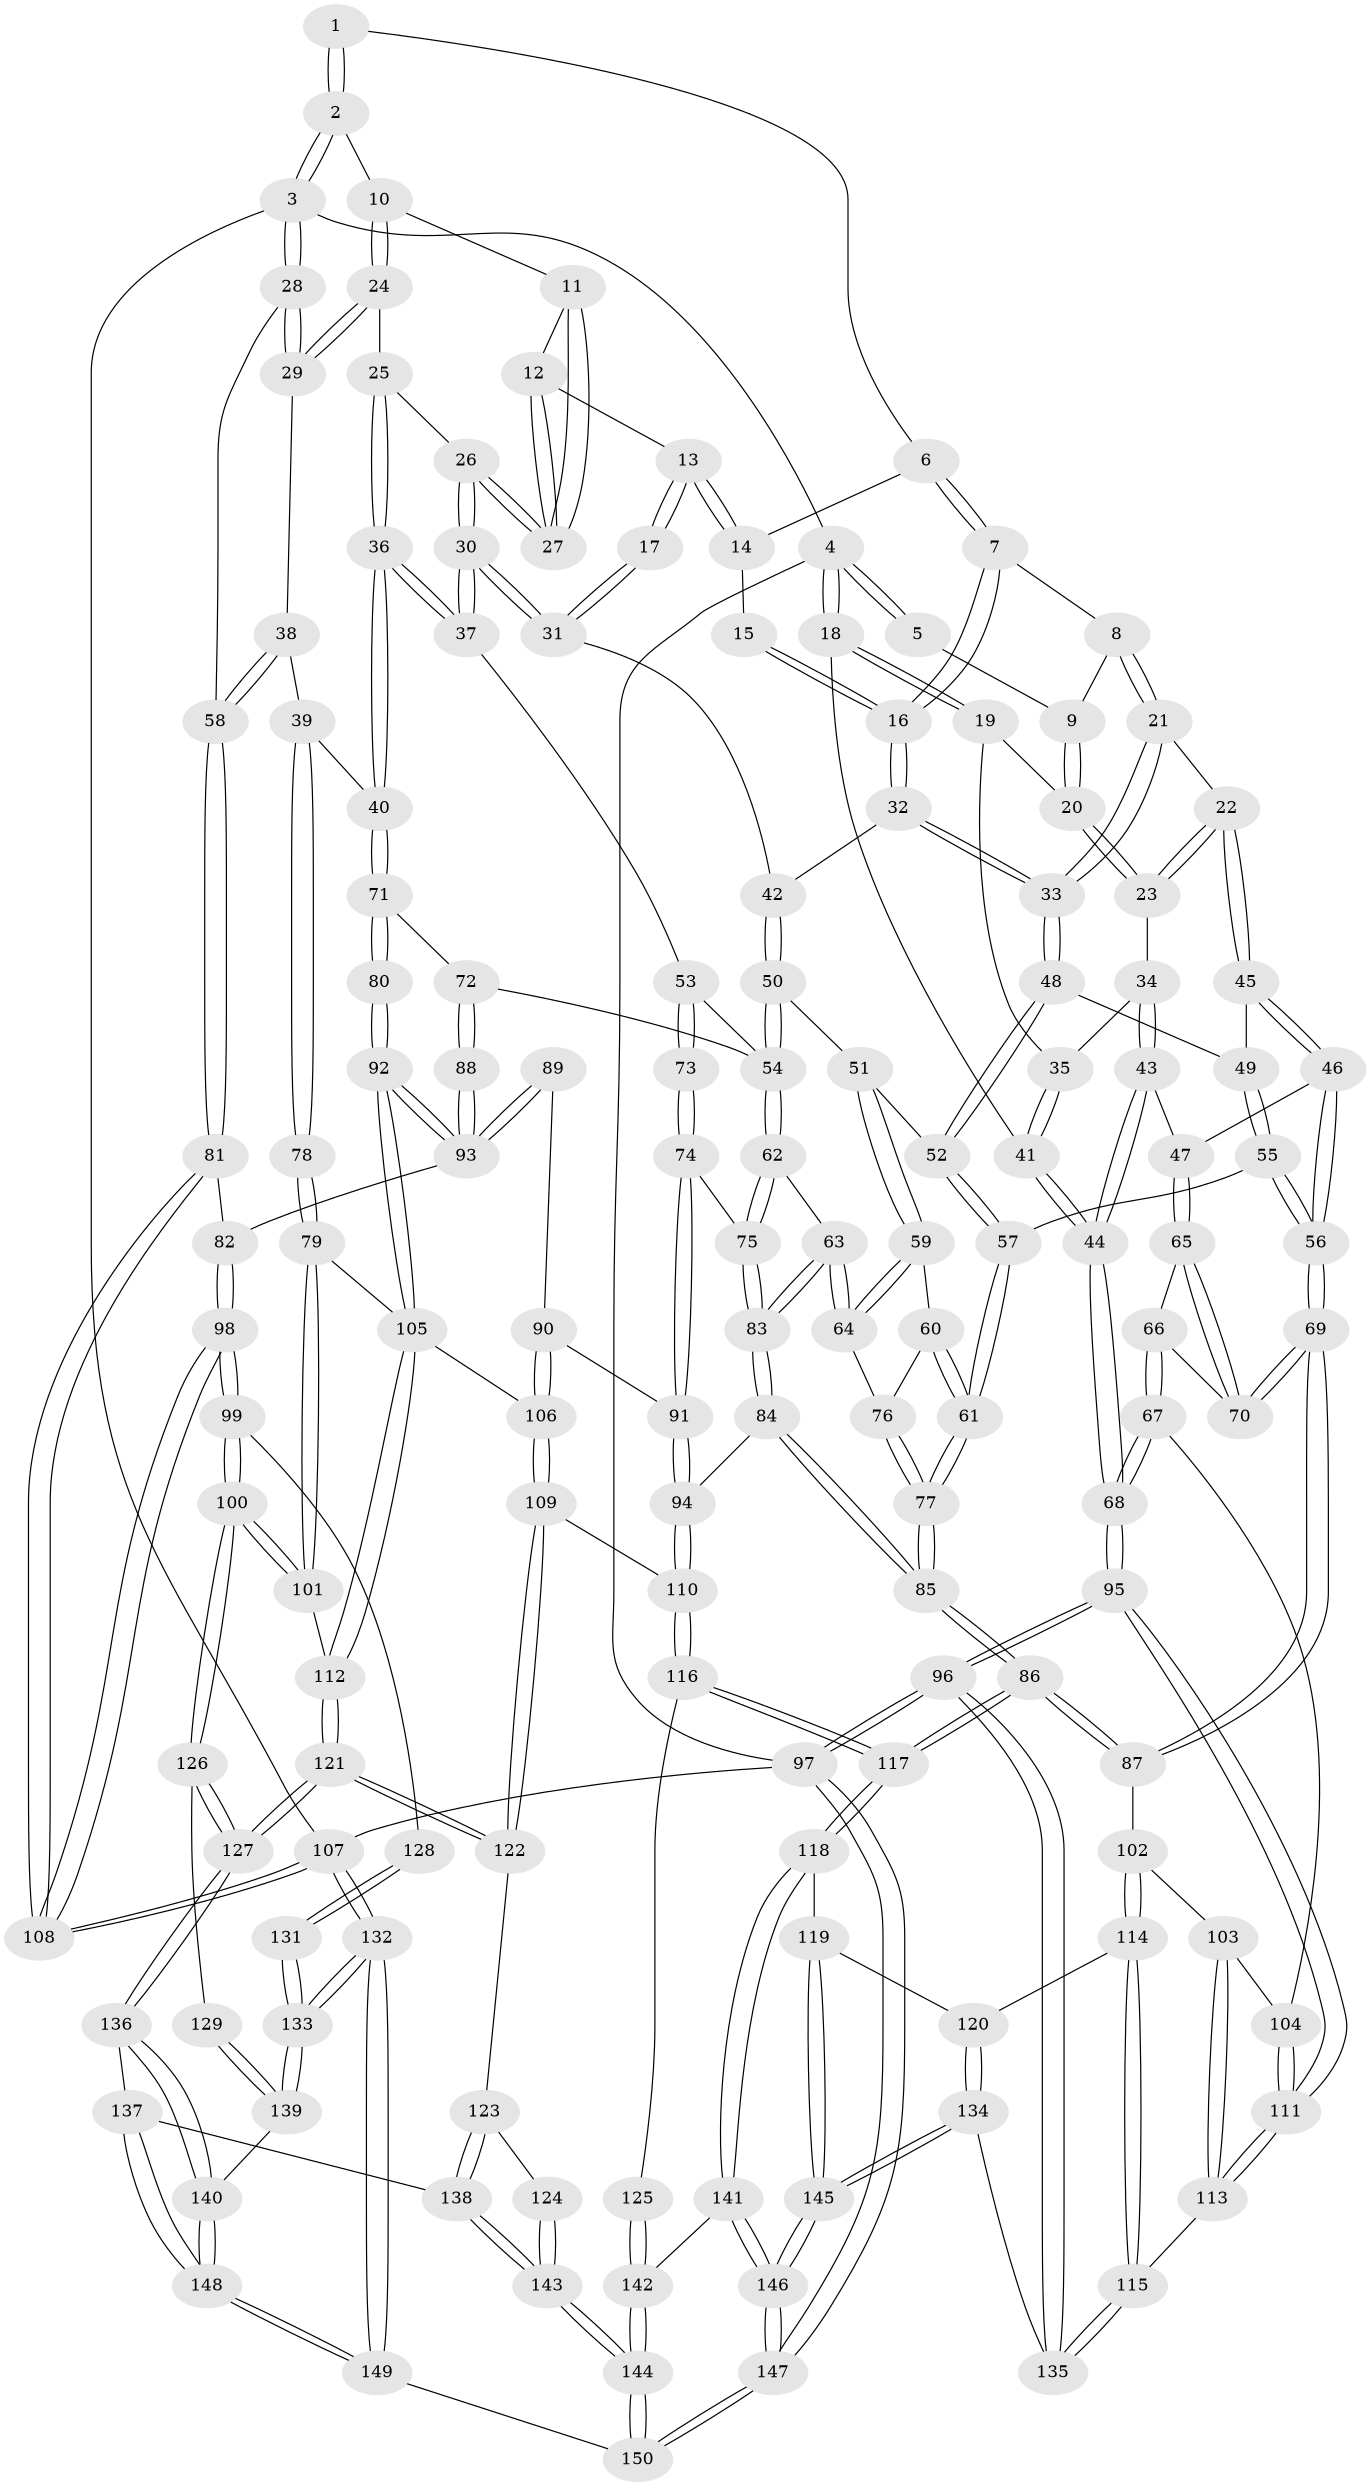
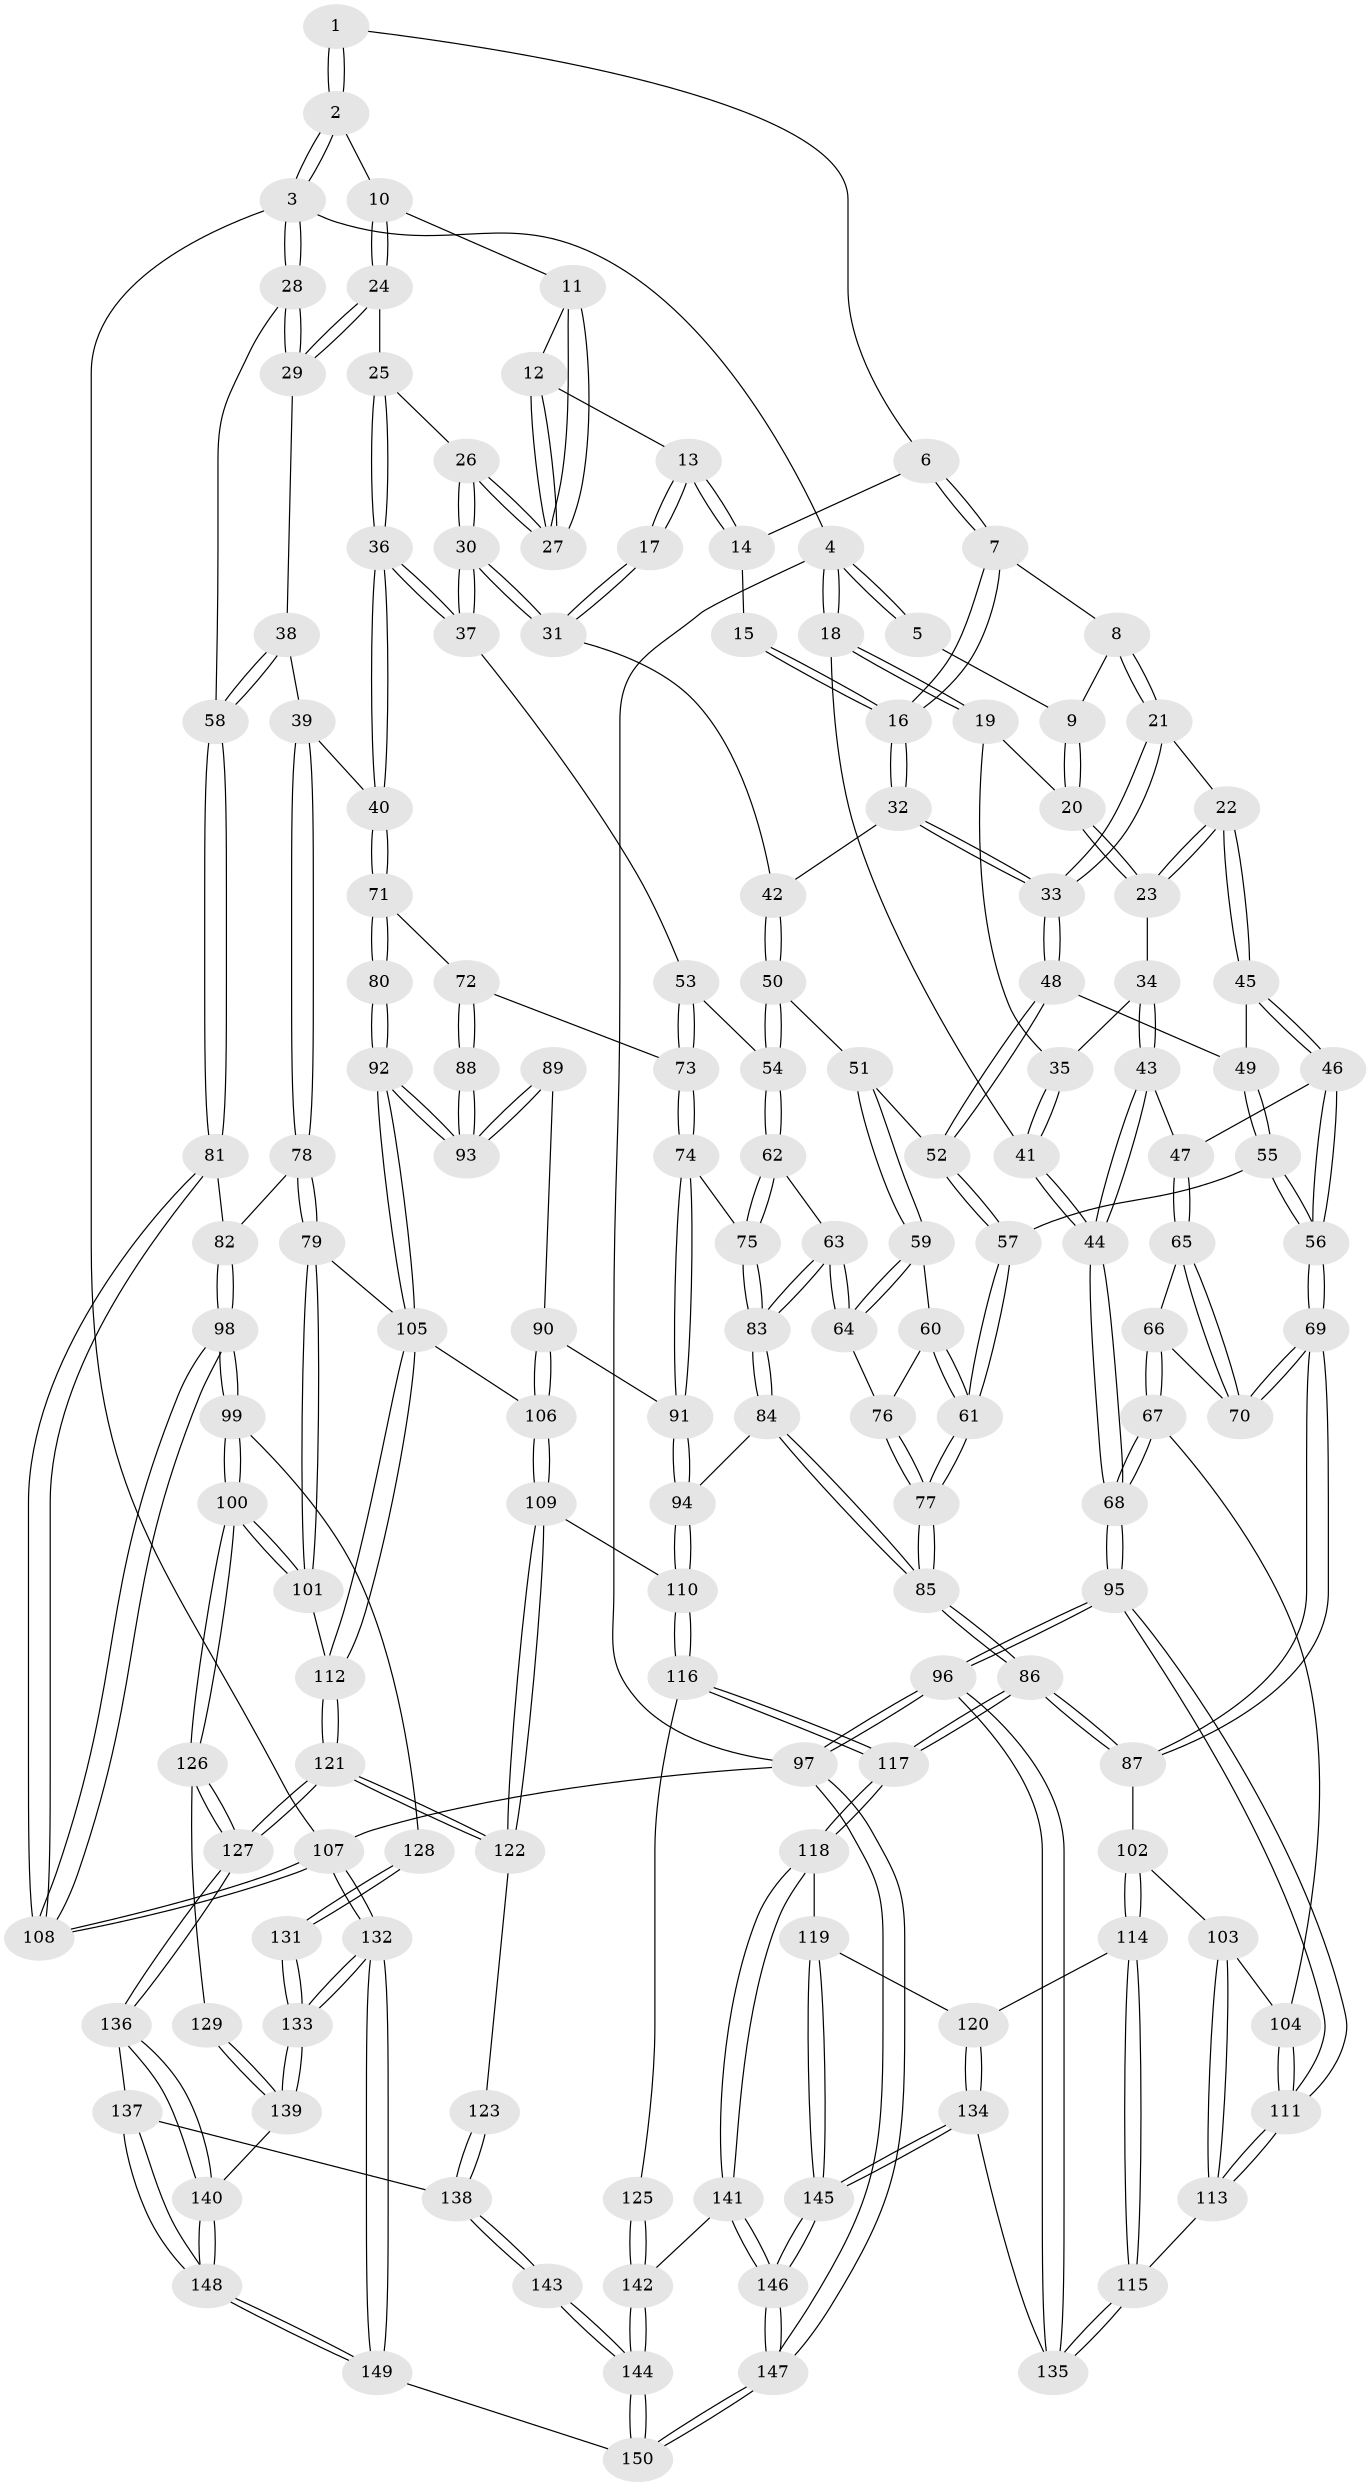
edge "72" -- "54": now "72" -- "73"
edge "93" -- "82": now "78" -- "82"
node "124": removed
